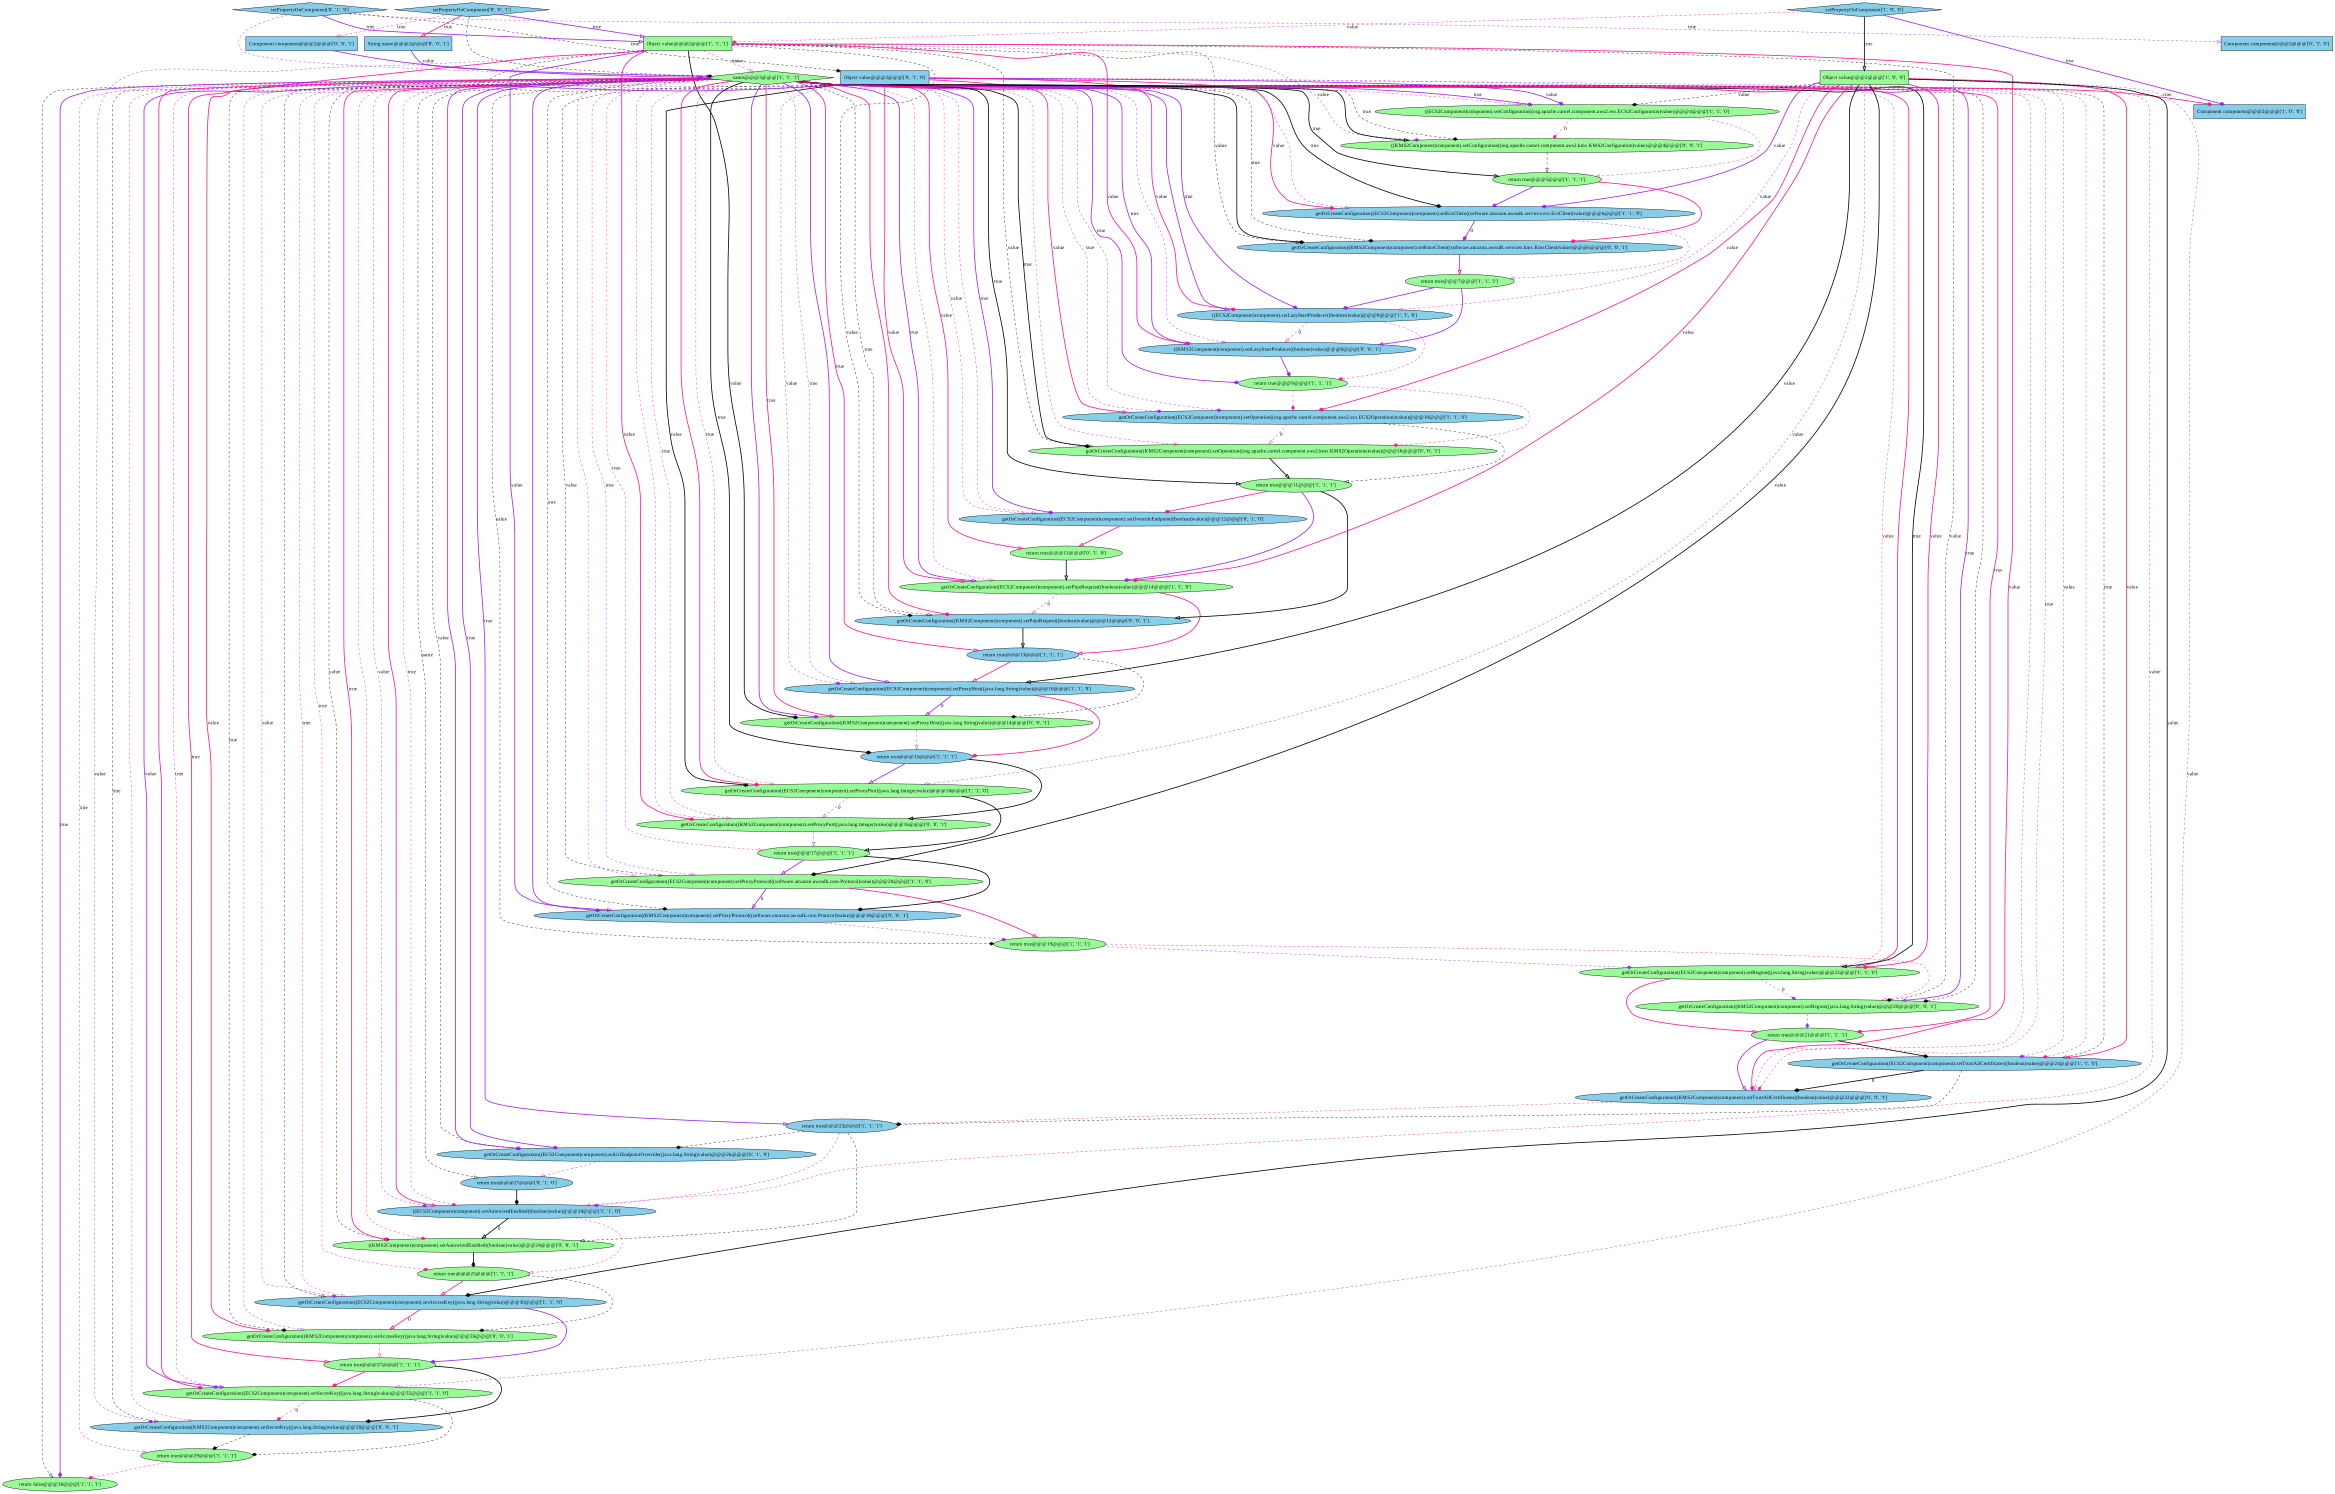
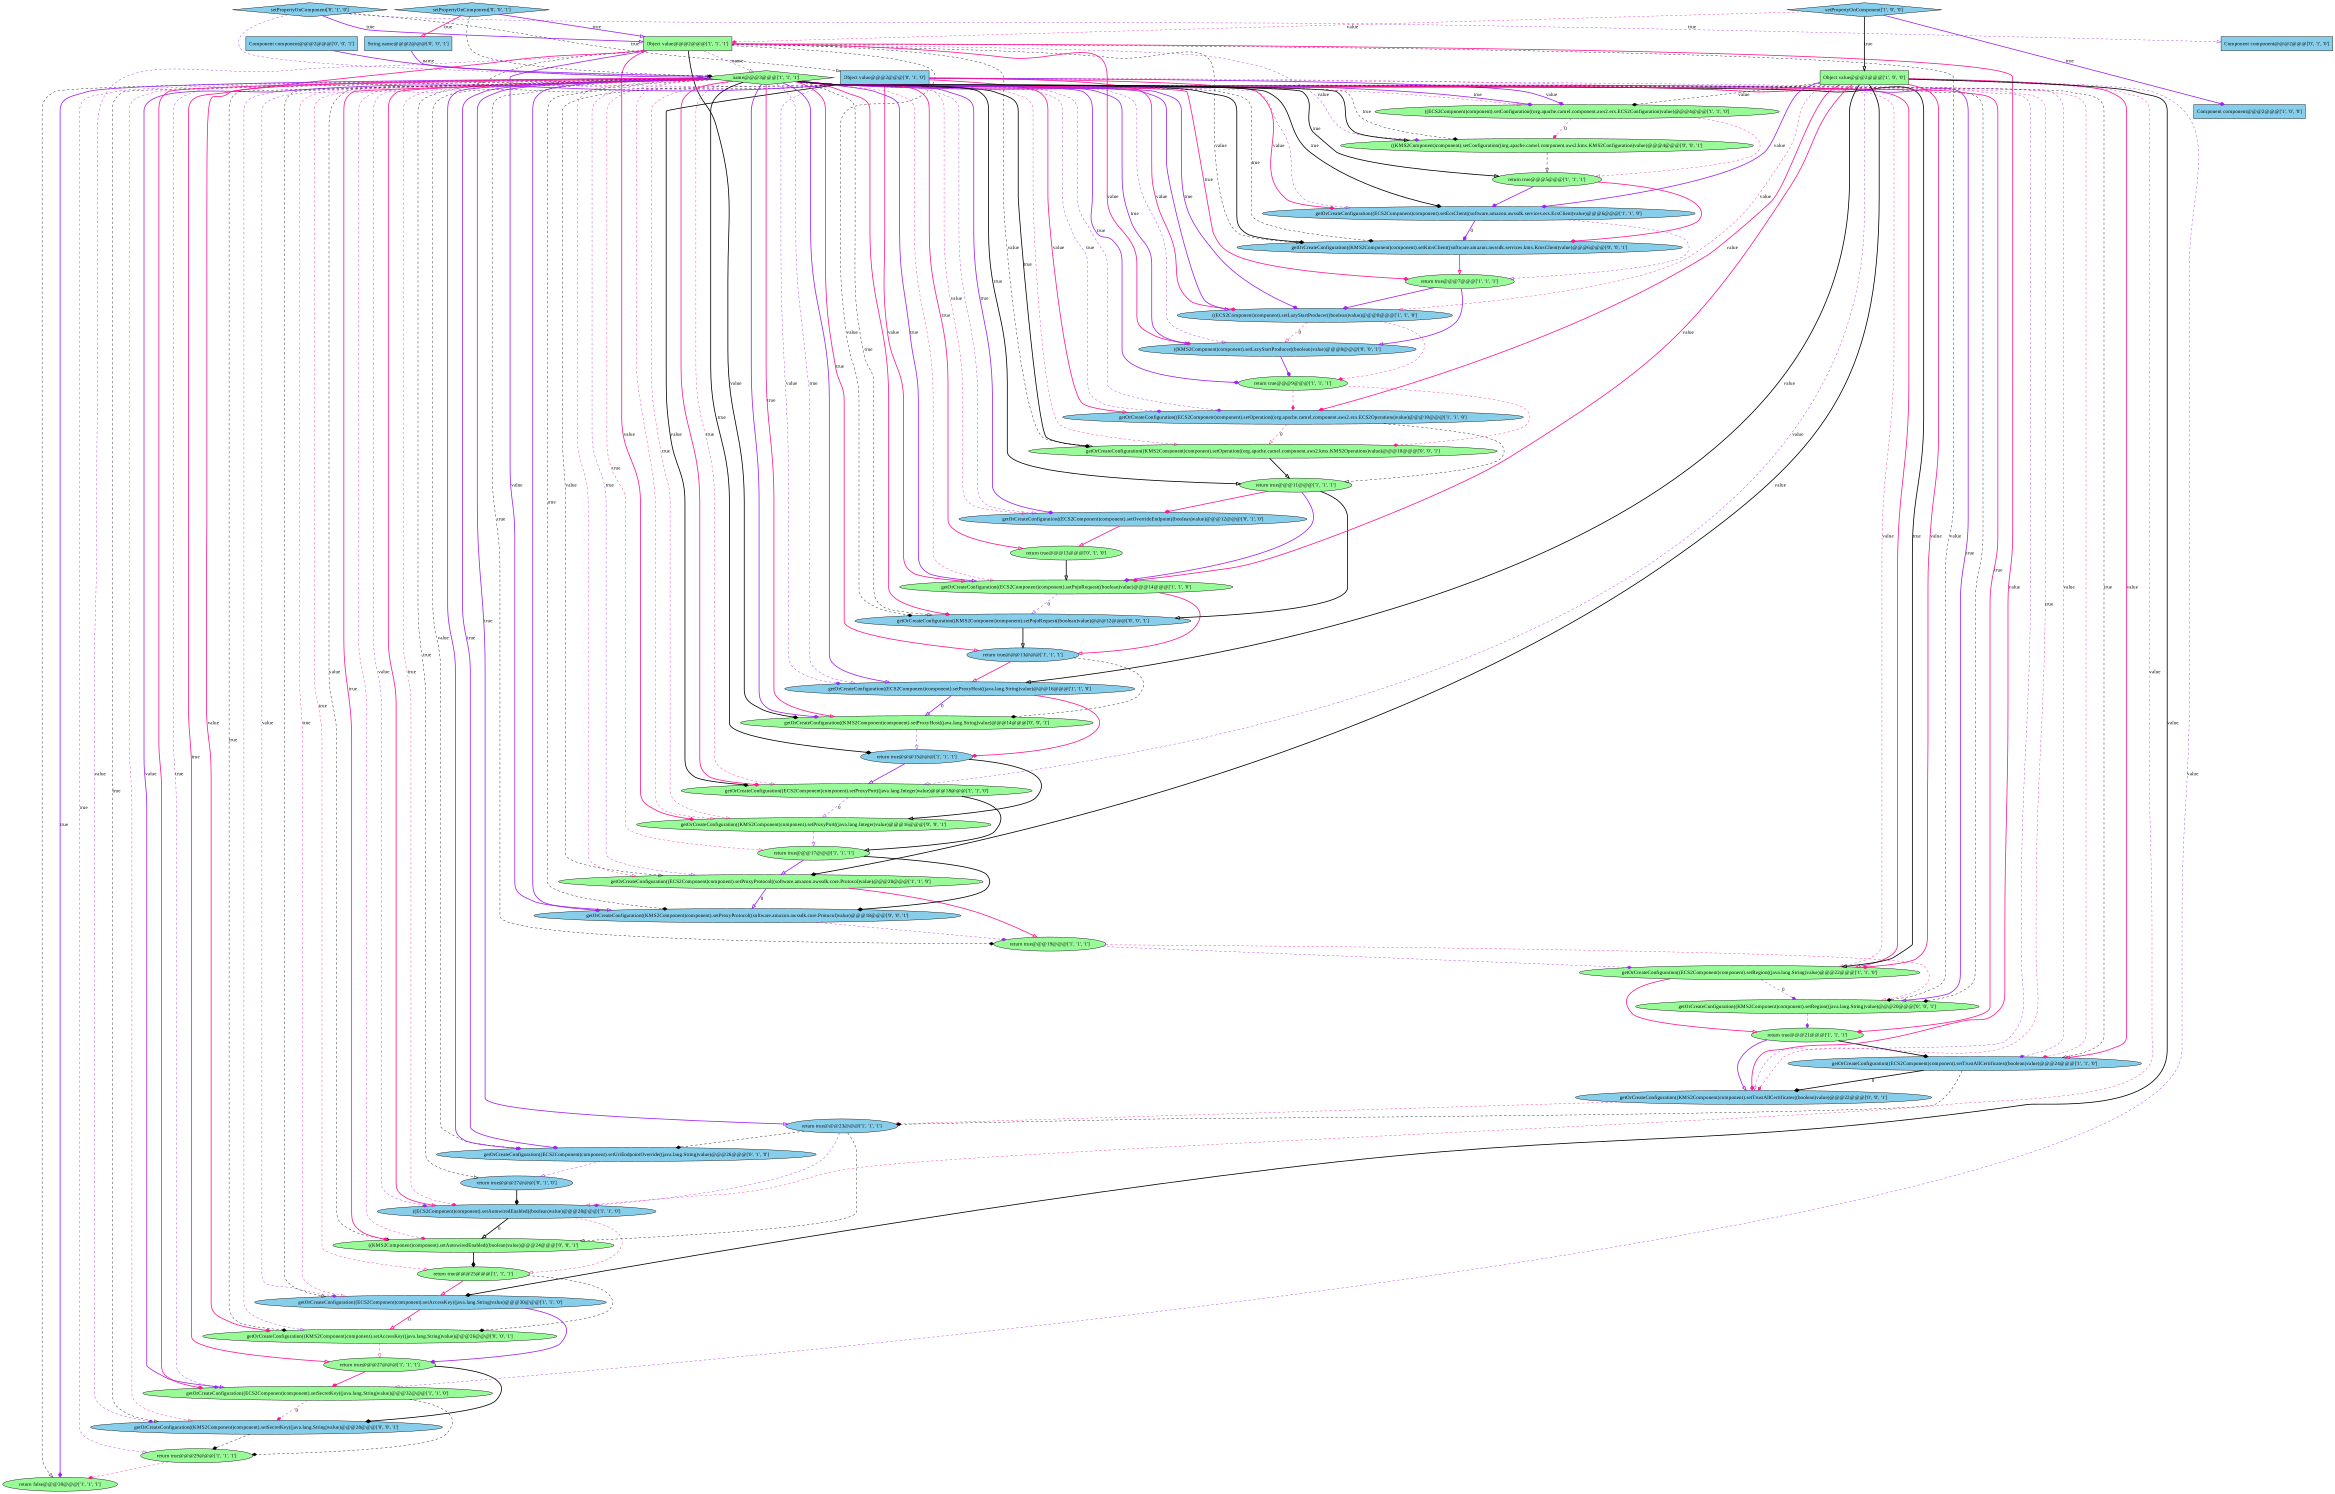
edge "setPropertyOnComponent['0', '0', '1']" -> "Component component@@@2@@@['0', '0', '1']": removed, label "true"
edge "setPropertyOnComponent['0', '1', '0']" -> "Object value@@@2@@@['0', '1', '0']": arrowhead diamond -> onormal
edge "String name@@@2@@@['0', '0', '1']" -> "name@@@3@@@['1', '1', '1']": label "value" -> "name"
edge "name@@@3@@@['1', '1', '1']" -> "Component component@@@2@@@['1', '0', '0']": now "name@@@3@@@['1', '1', '1']" -> "return true@@@7@@@['1', '1', '1']"
edge "name@@@3@@@['1', '1', '1']" -> "return true@@@13@@@['0', '1', '0']": label "value" -> "true"
edge "name@@@3@@@['1', '1', '1']" -> "return true@@@19@@@['1', '1', '1']": label "value" -> "true"
edge "name@@@3@@@['1', '1', '1']" -> "return true@@@25@@@['1', '1', '1']": arrowhead diamond -> onormal
edge "name@@@3@@@['1', '1', '1']" -> "return true@@@27@@@['0', '1', '0']": label "name" -> "true"
